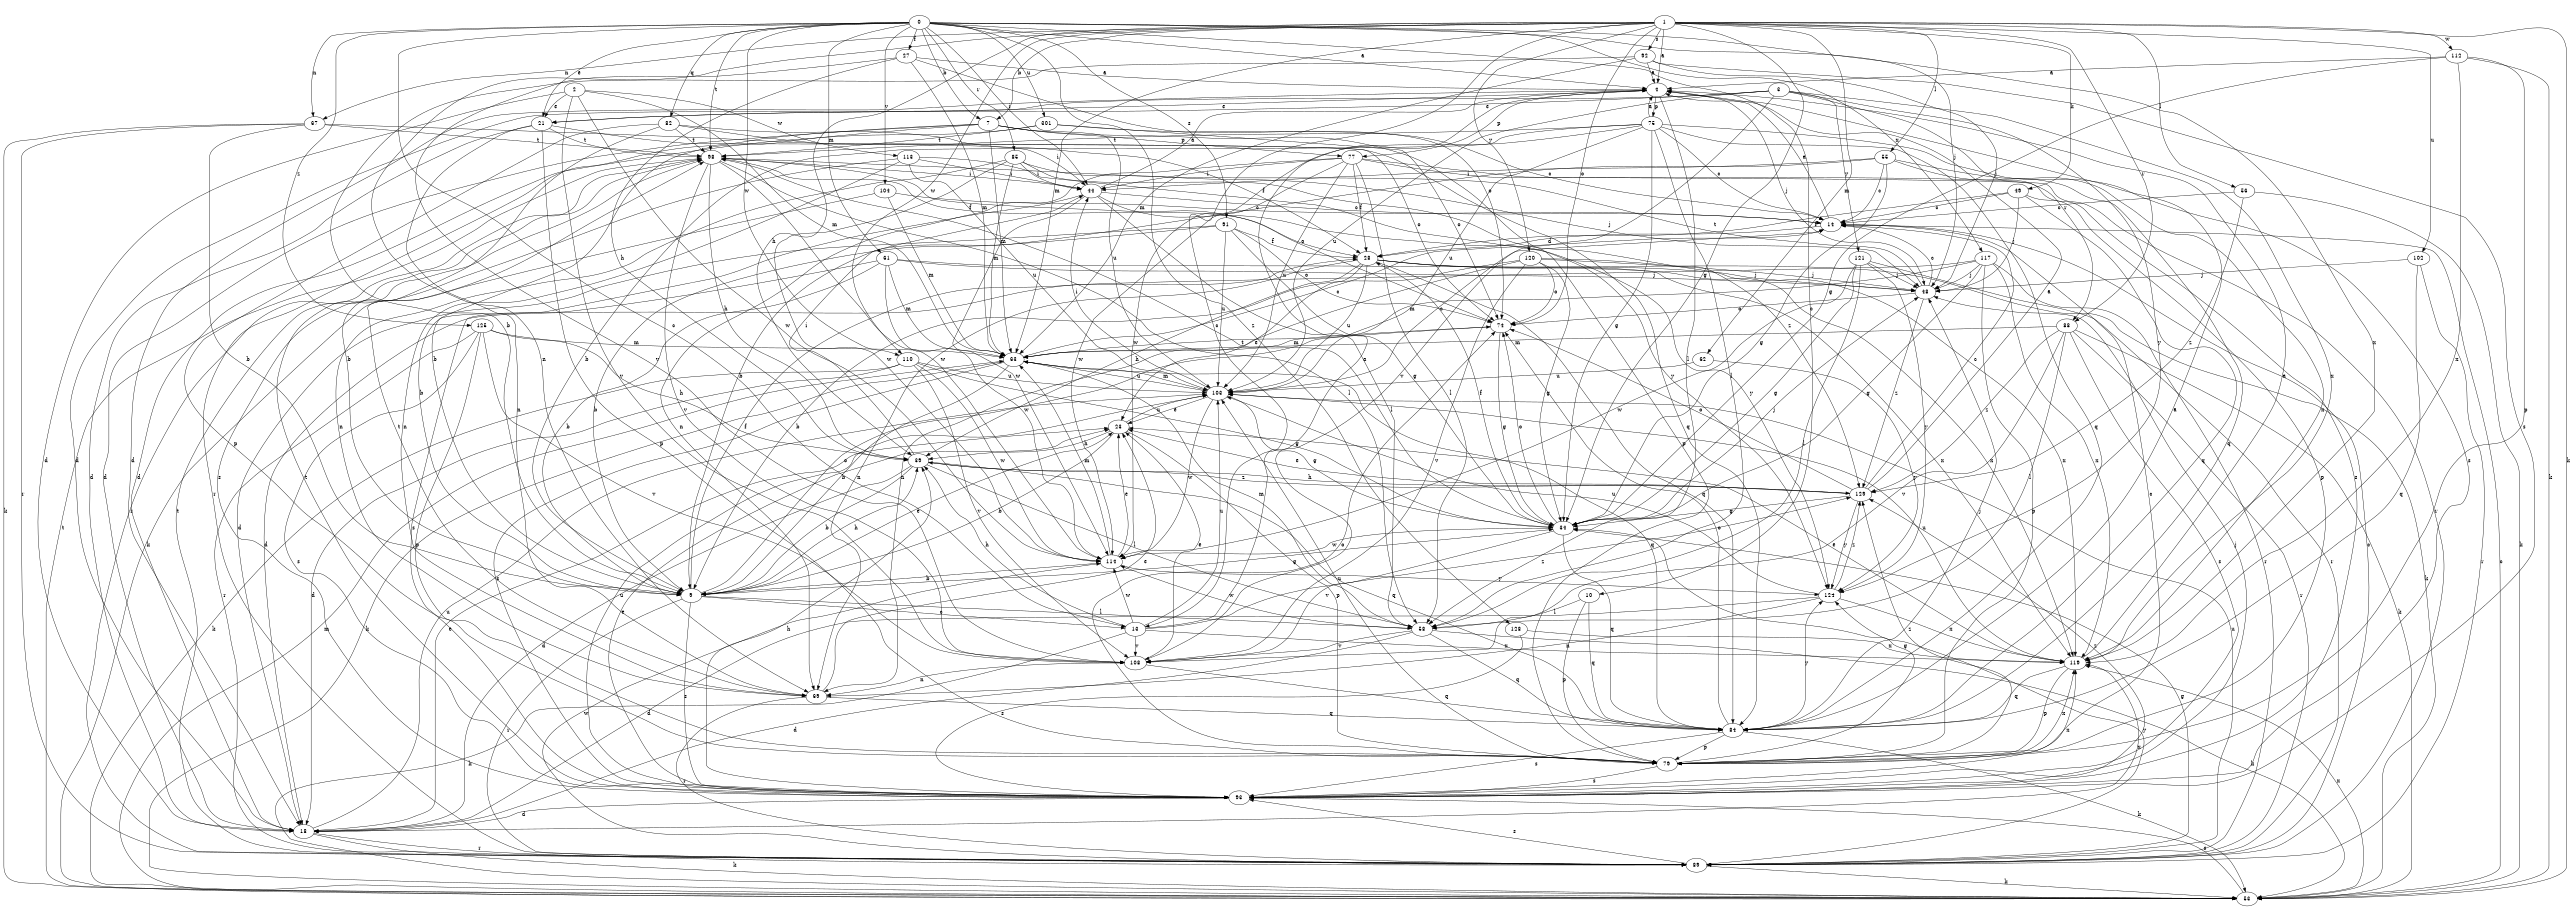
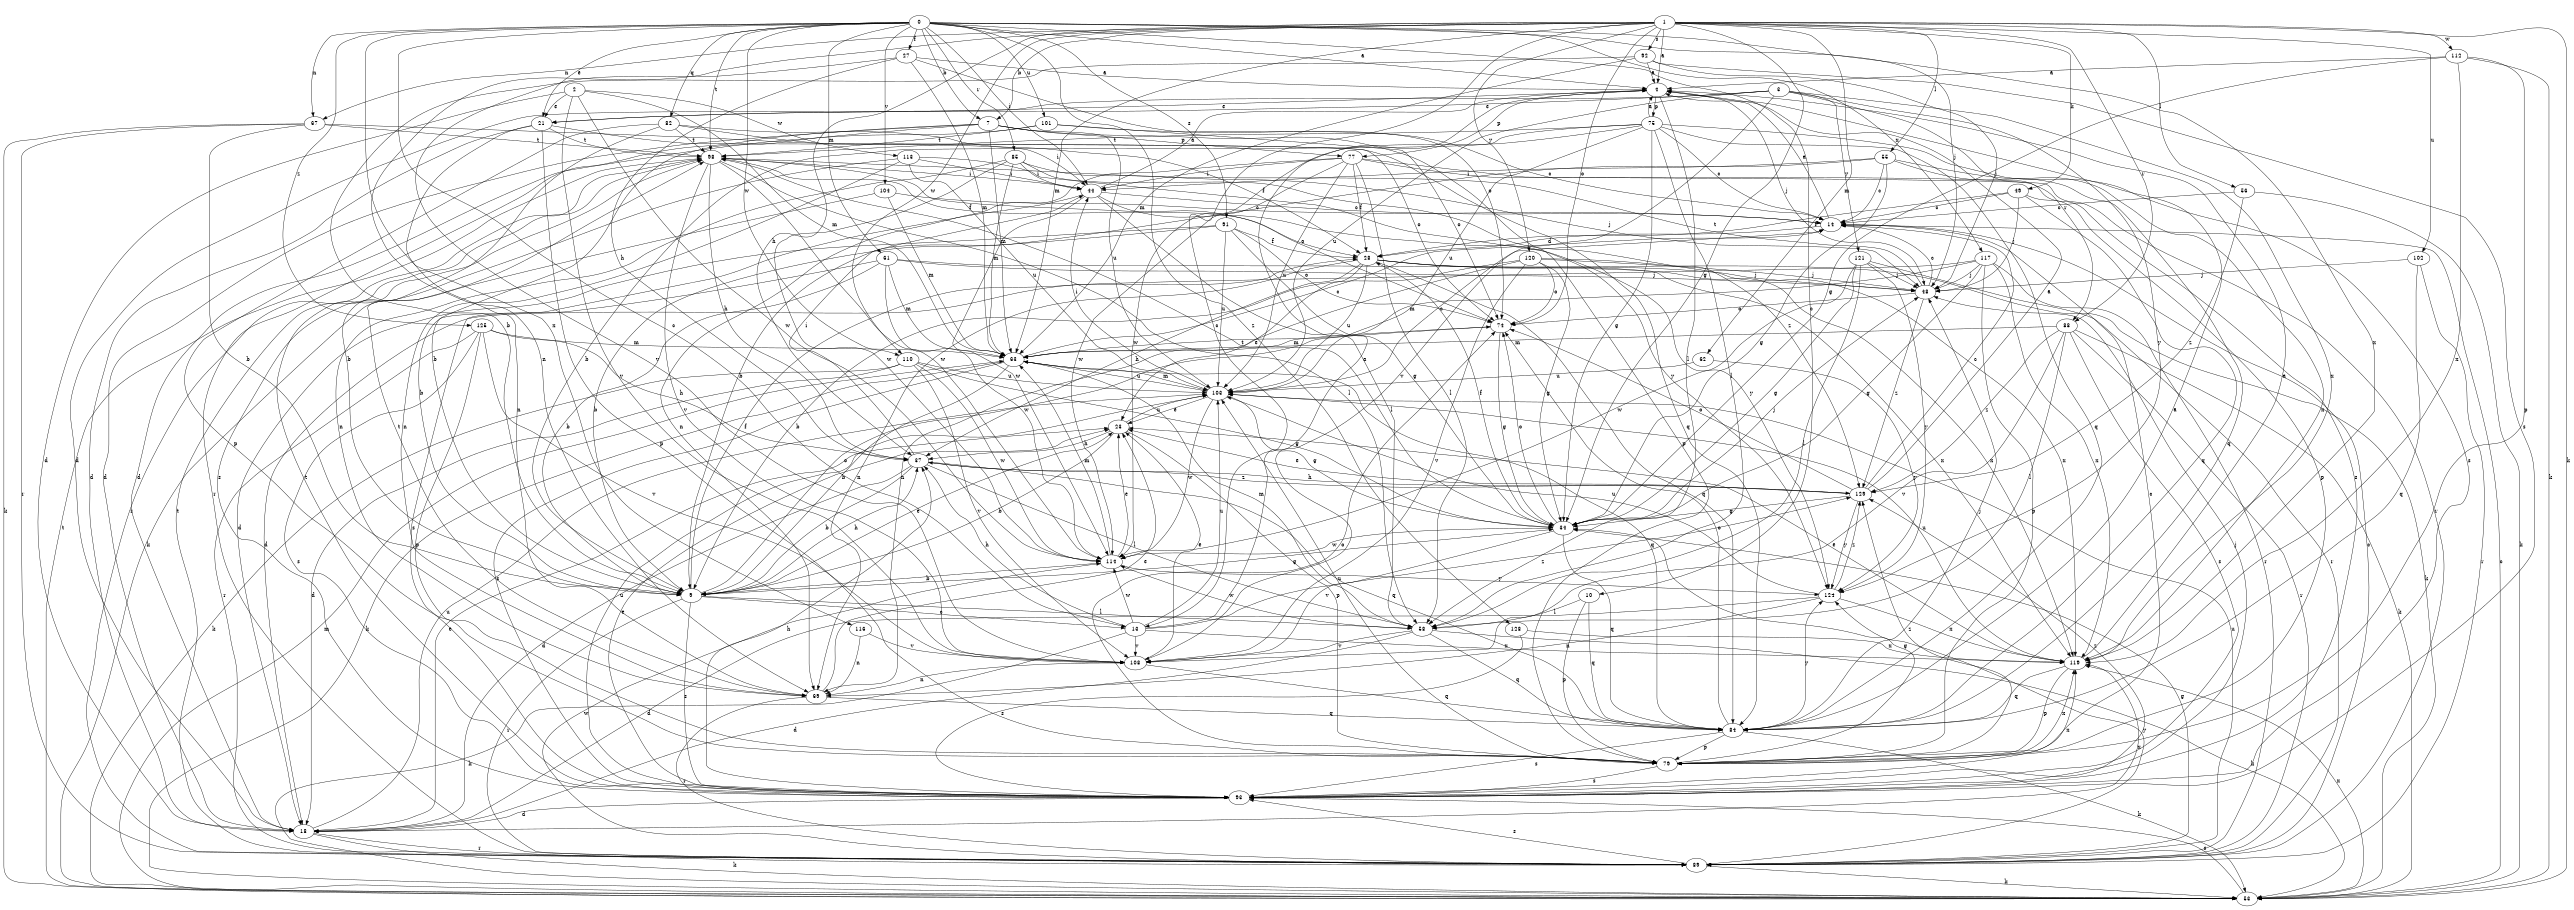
edge "4" -> "18": removed, label "d"
node "301": label "301" -> "101"
node "39": label "39" -> "37"
node "116": added
